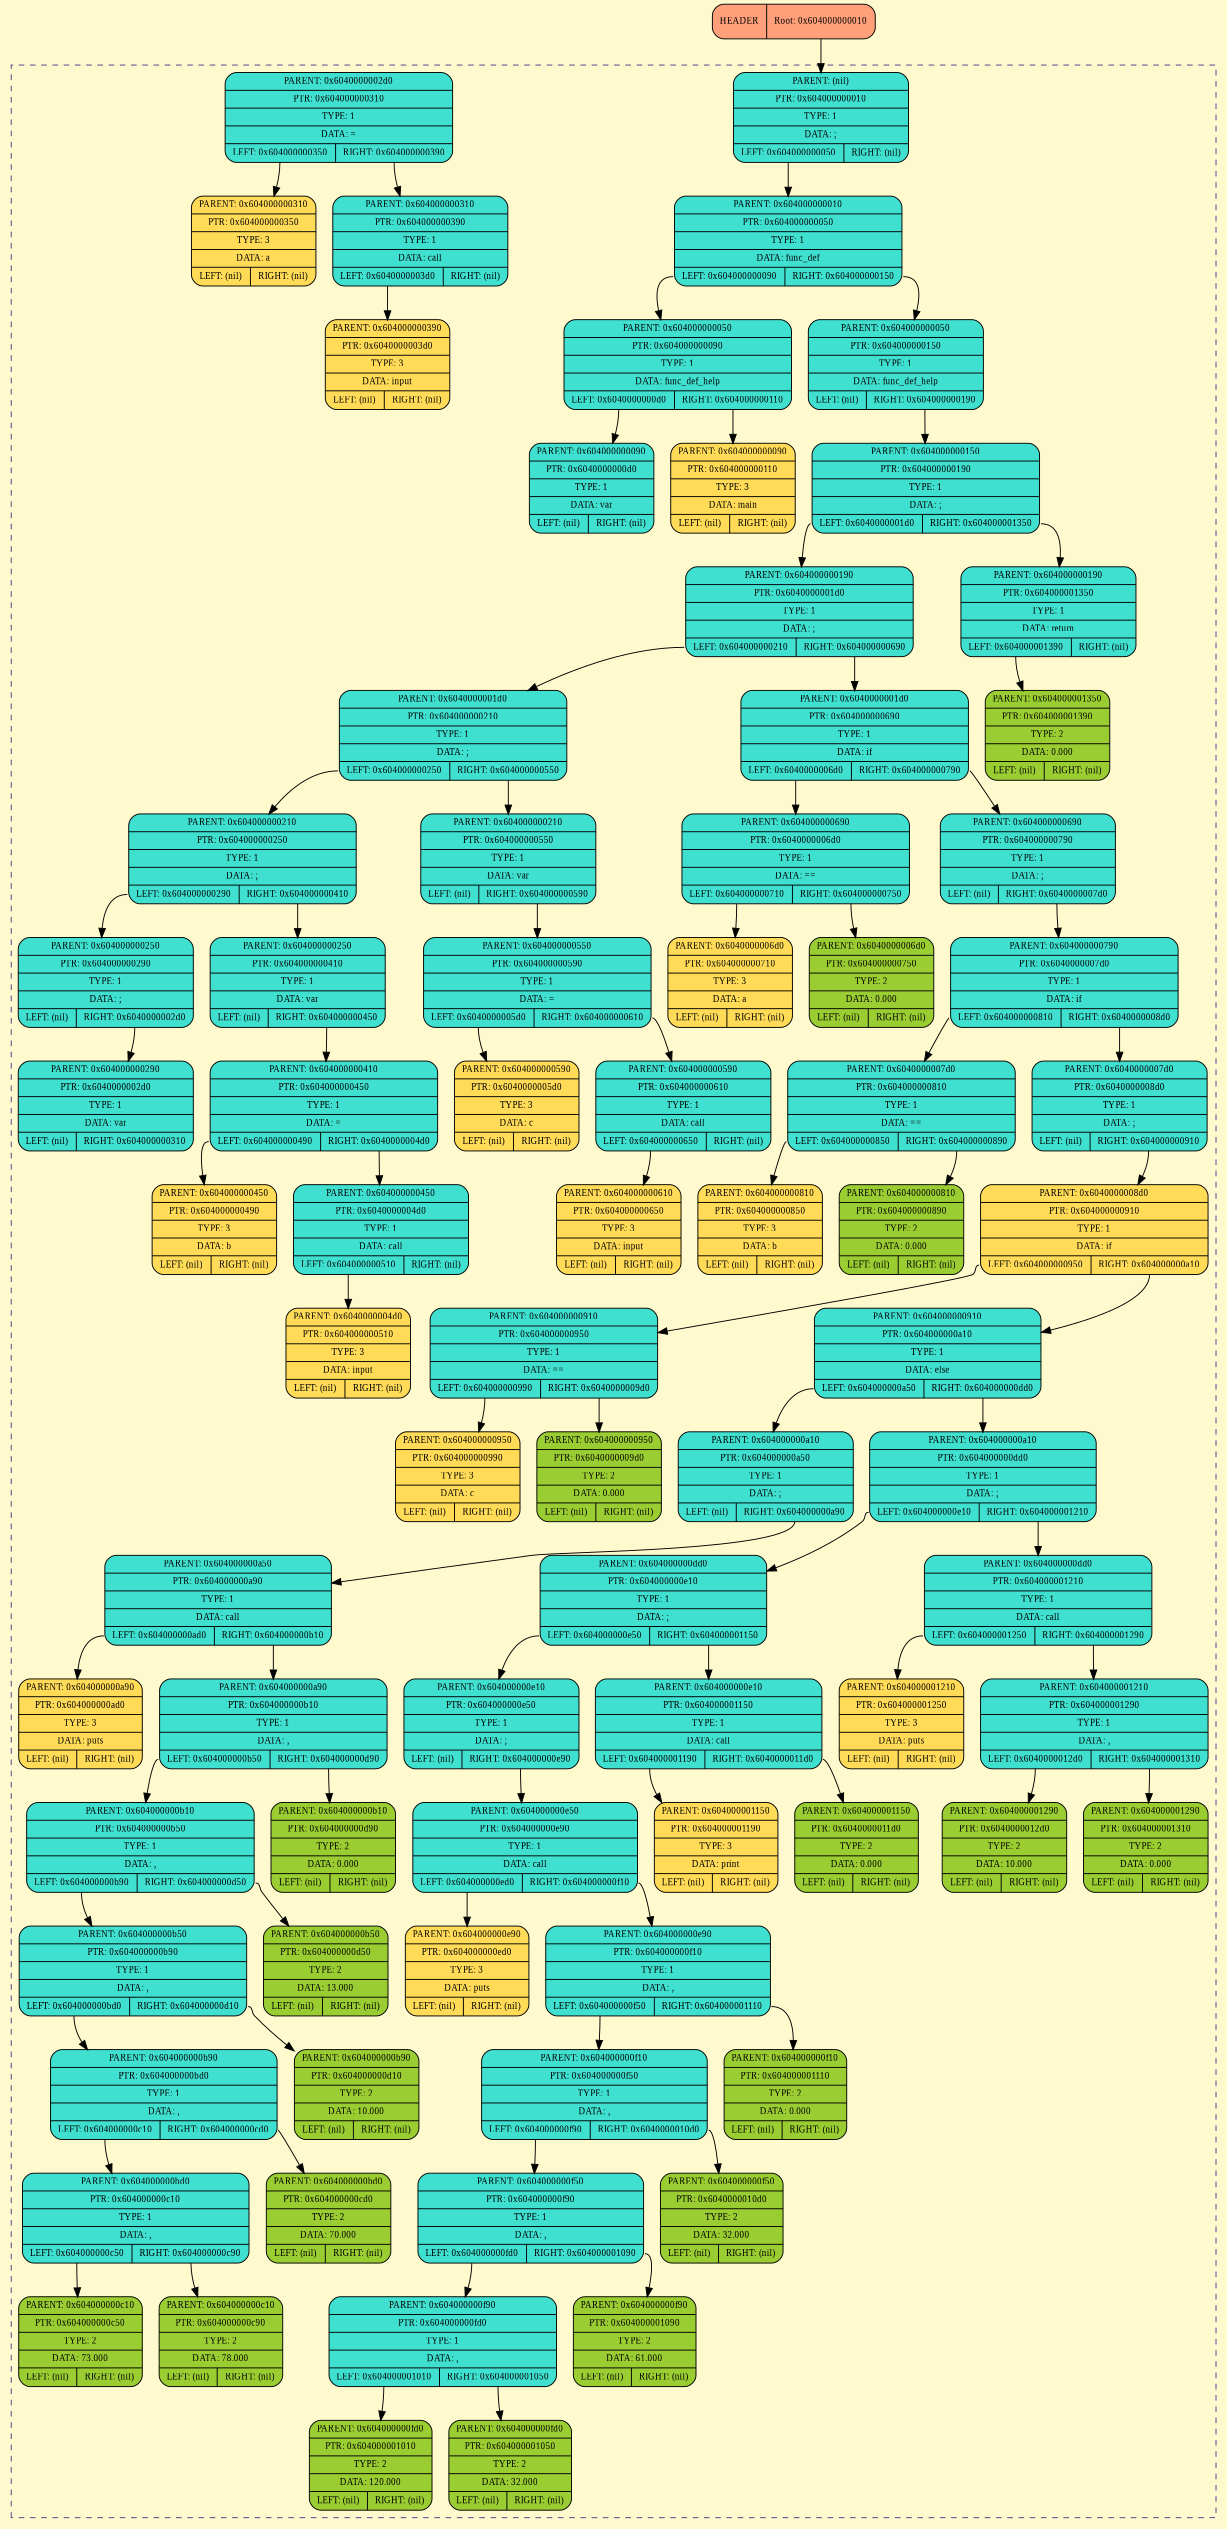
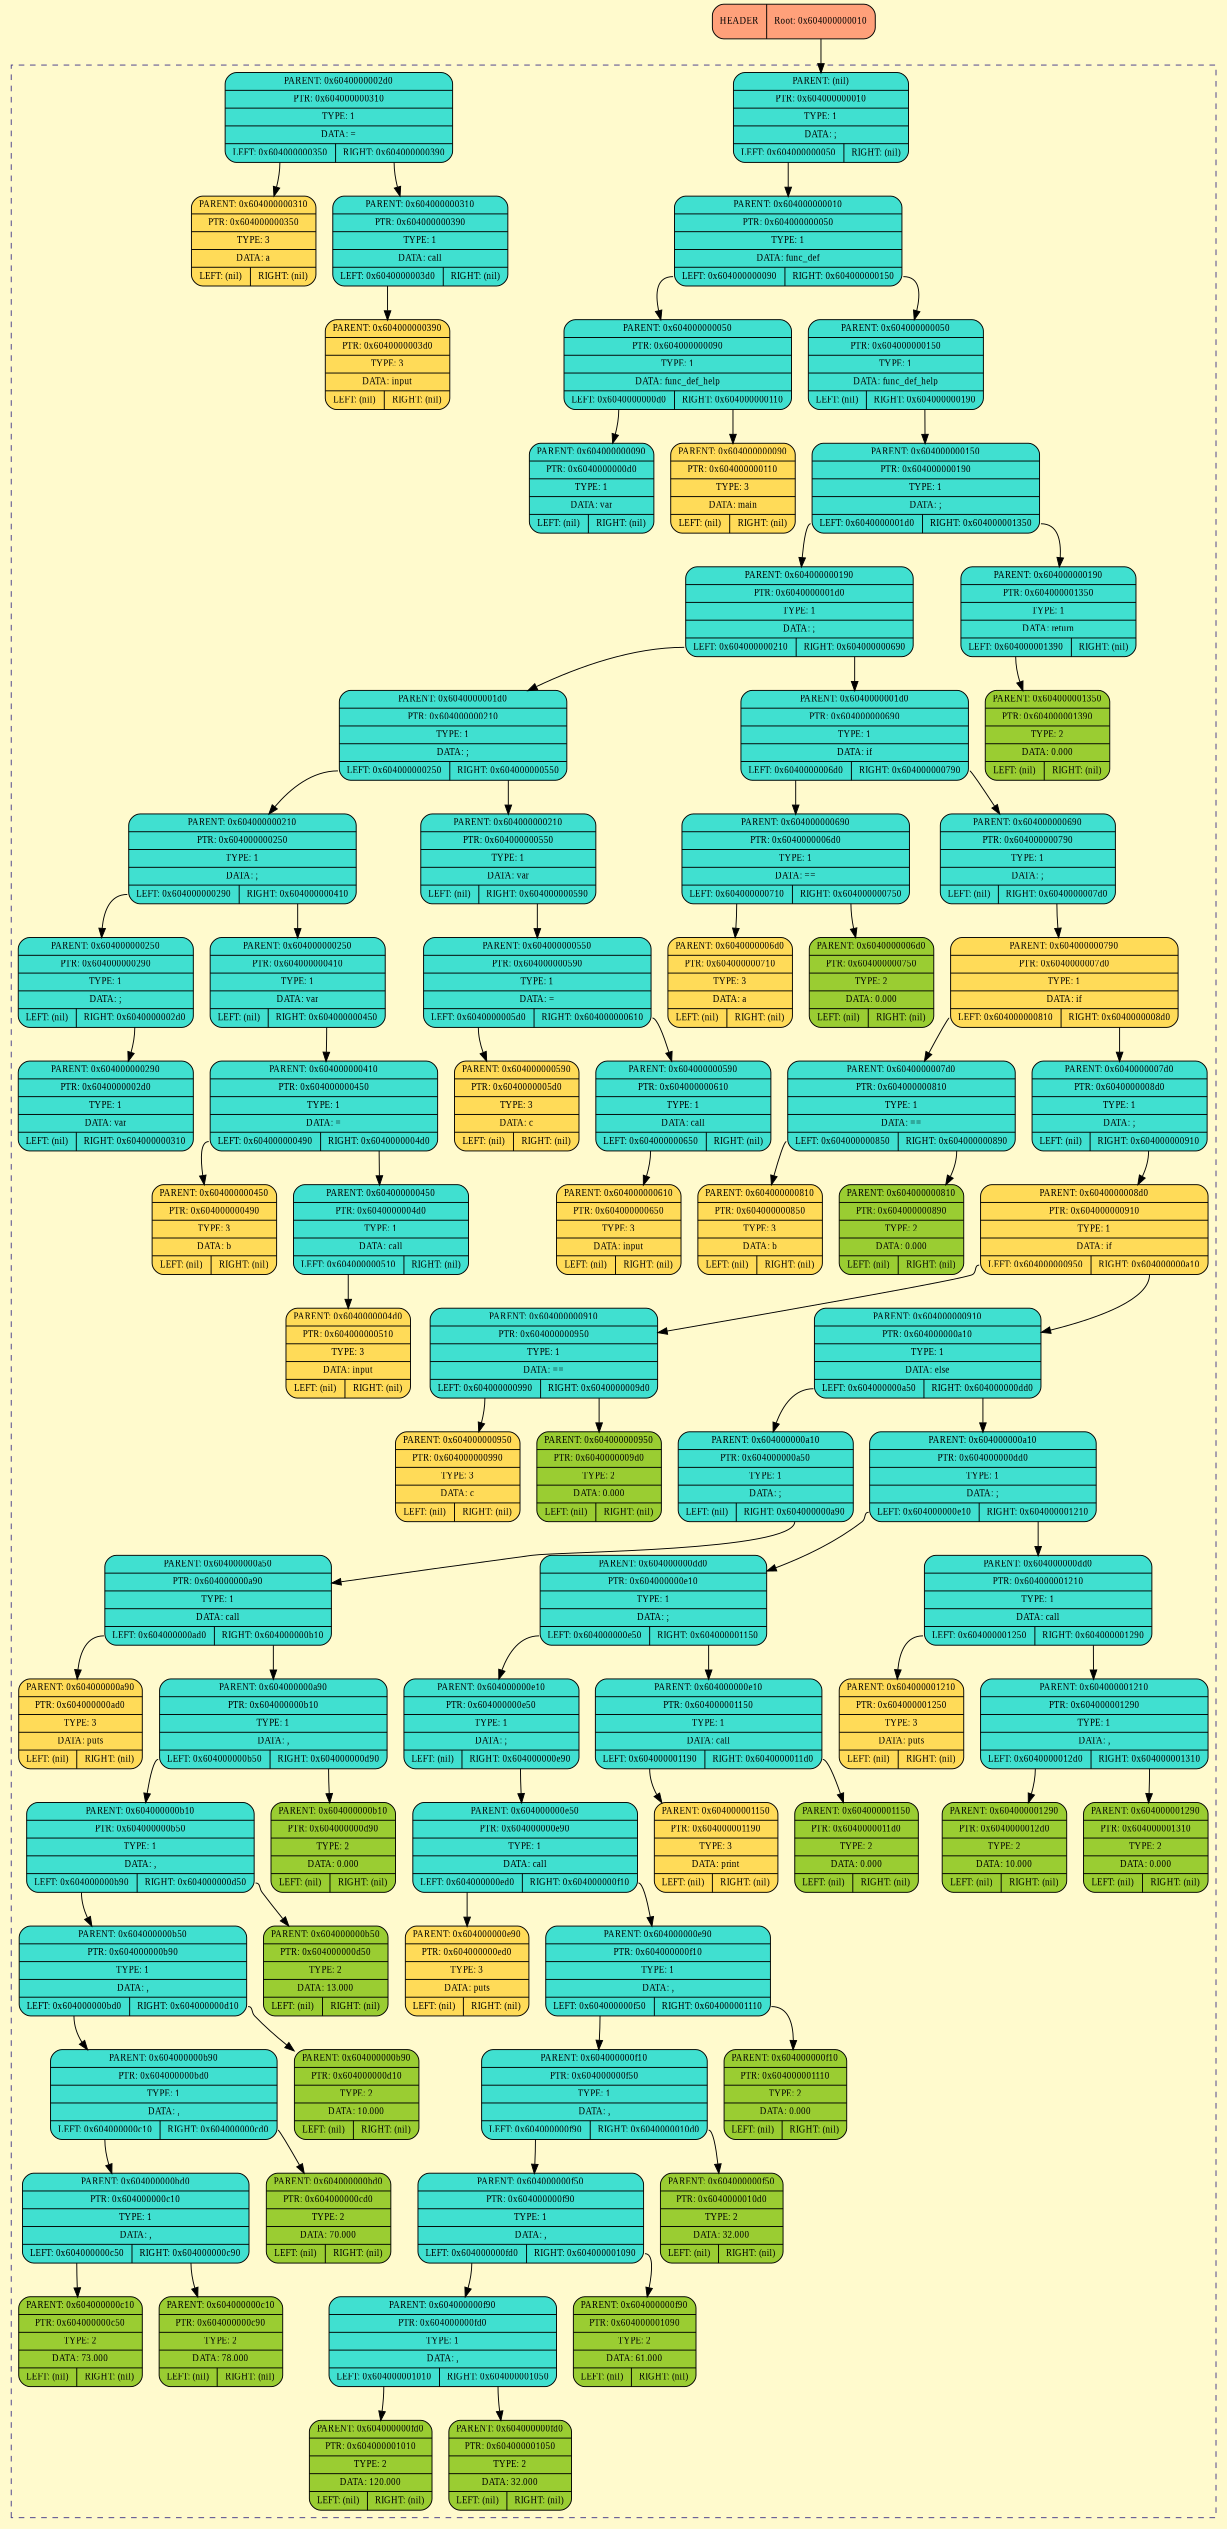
node "PARENT: 0x604000000790": fillcolor #40e0d0 -> #ffdb58
